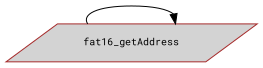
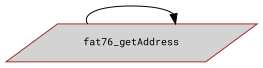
node "fat16_getAddress": label "fat16_getAddress" -> "fat76_getAddress"
